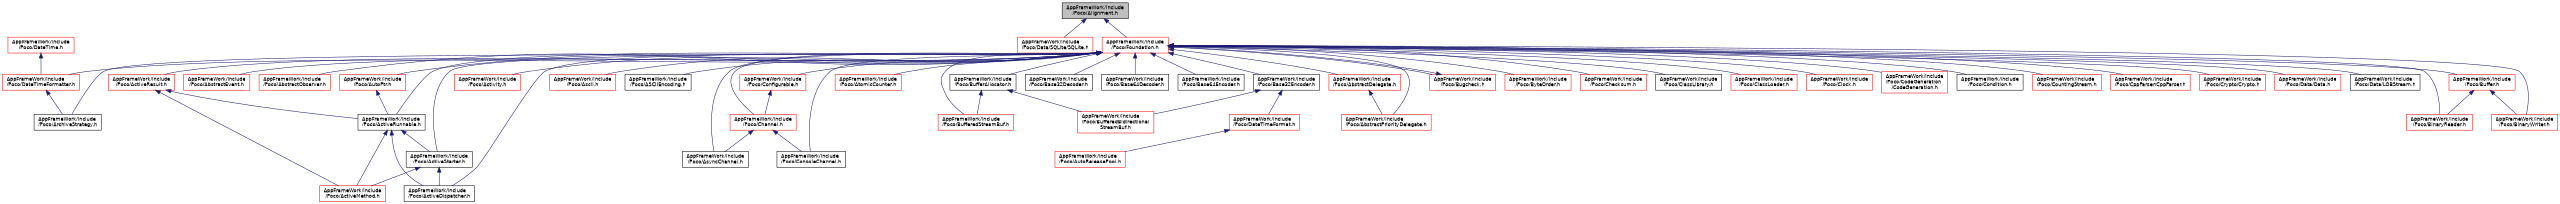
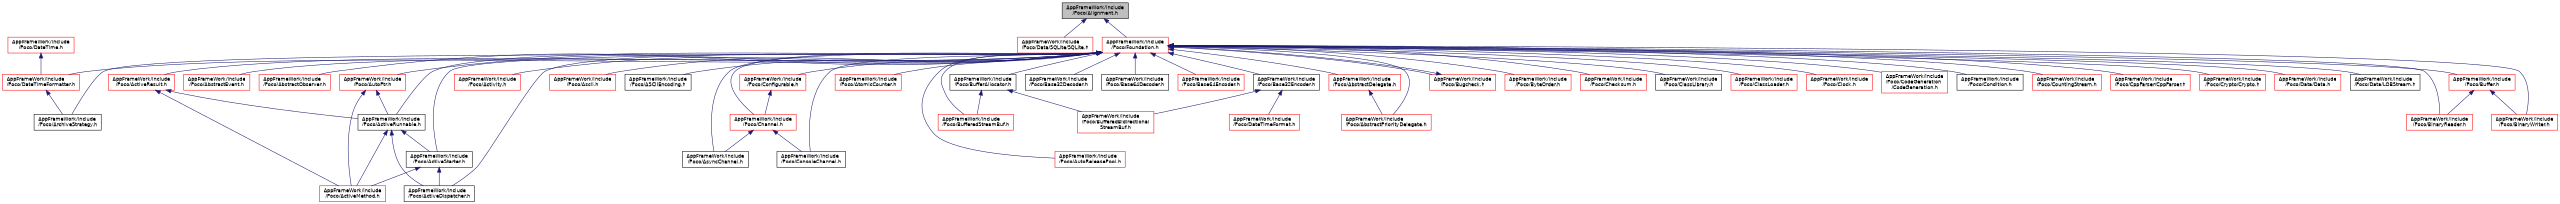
node "AppFrameWork/include /Poco/Base64Encoder.h": color black -> red
edge "AppFrameWork/include /Poco/ActiveMethod.h" -> "AppFrameWork/include /Poco/AutoPtr.h": added
edge "AppFrameWork/include /Poco/AutoReleasePool.h" -> "AppFrameWork/include /Poco/DateTimeFormat.h": now "AppFrameWork/include /Poco/AutoReleasePool.h" -> "AppFrameWork/include /Poco/Foundation.h"
